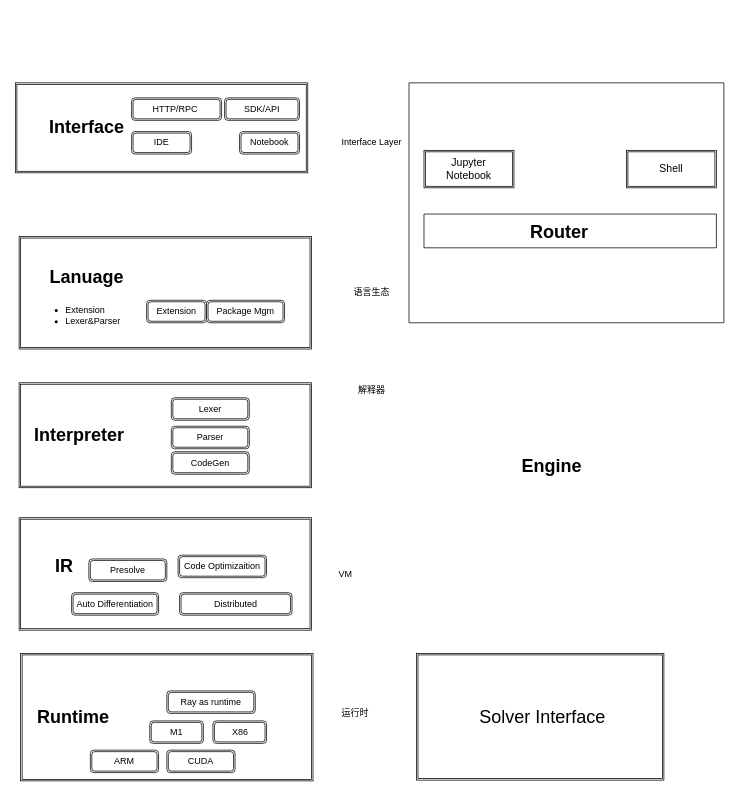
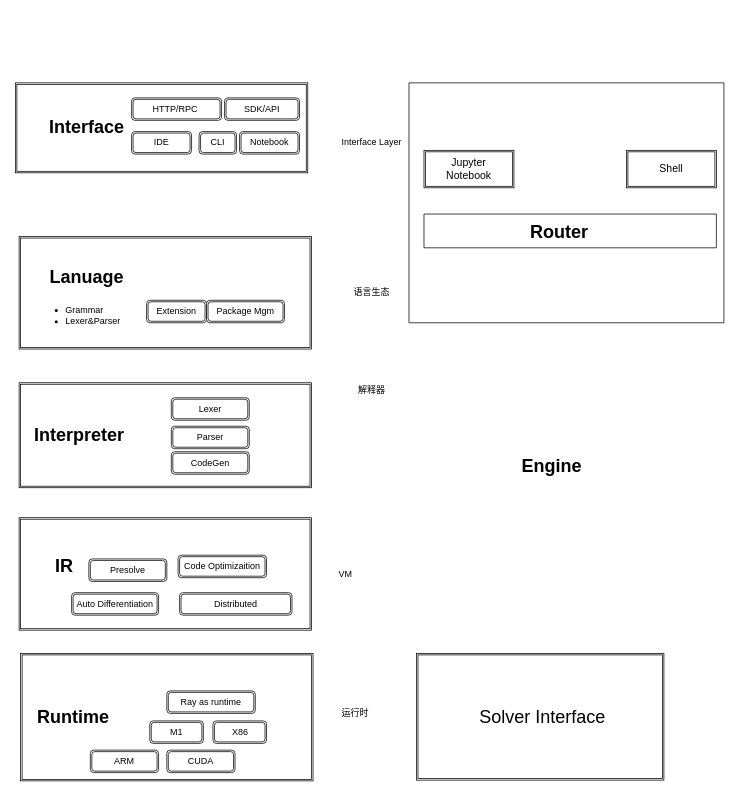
node "CLI": added
node "Extension Lexer&Parser": label "Extension Lexer&Parser" -> "Grammar Lexer&Parser"
